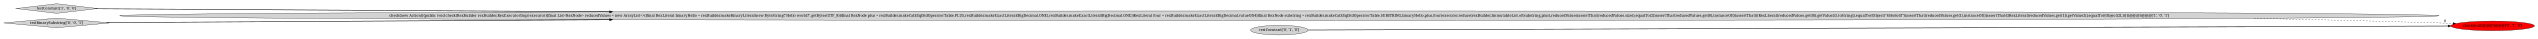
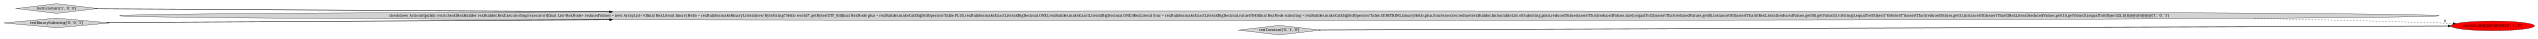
node "testConstant['0', '1', '0']": shape ellipse -> diamond
